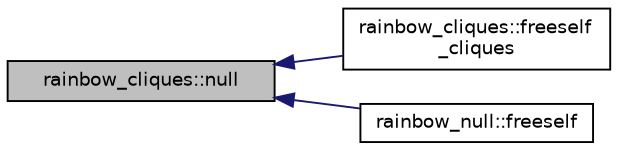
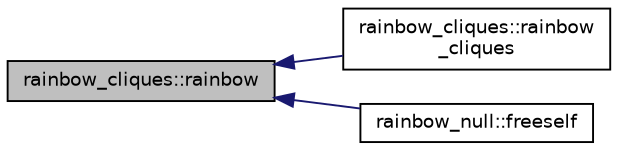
node "rainbow_cliques::freeself _cliques": label "rainbow_cliques::freeself _cliques" -> "rainbow_cliques::rainbow _cliques"
node "rainbow_cliques::null": label "rainbow_cliques::null" -> "rainbow_cliques::rainbow"
